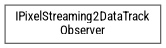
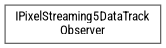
node "IPixelStreaming2DataTrack Observer": label "IPixelStreaming2DataTrack Observer" -> "IPixelStreaming5DataTrack Observer"
